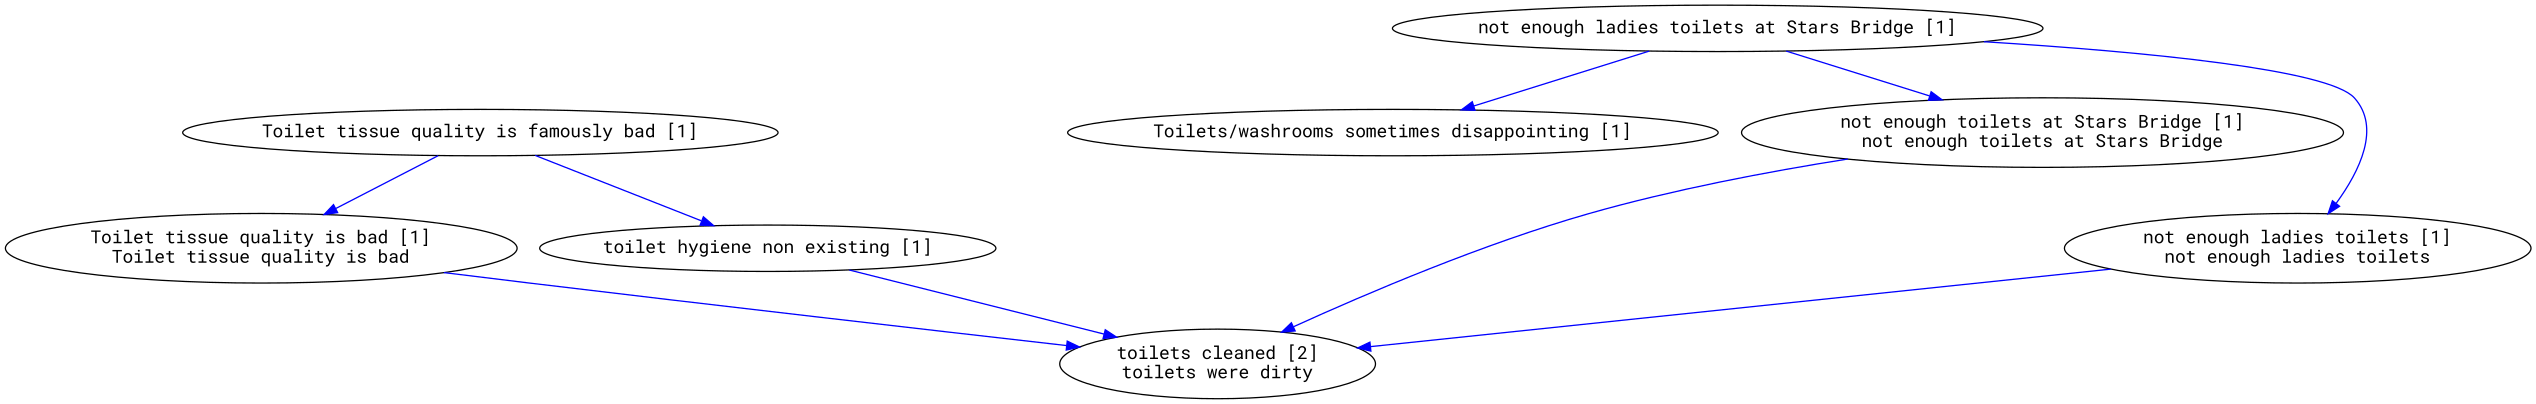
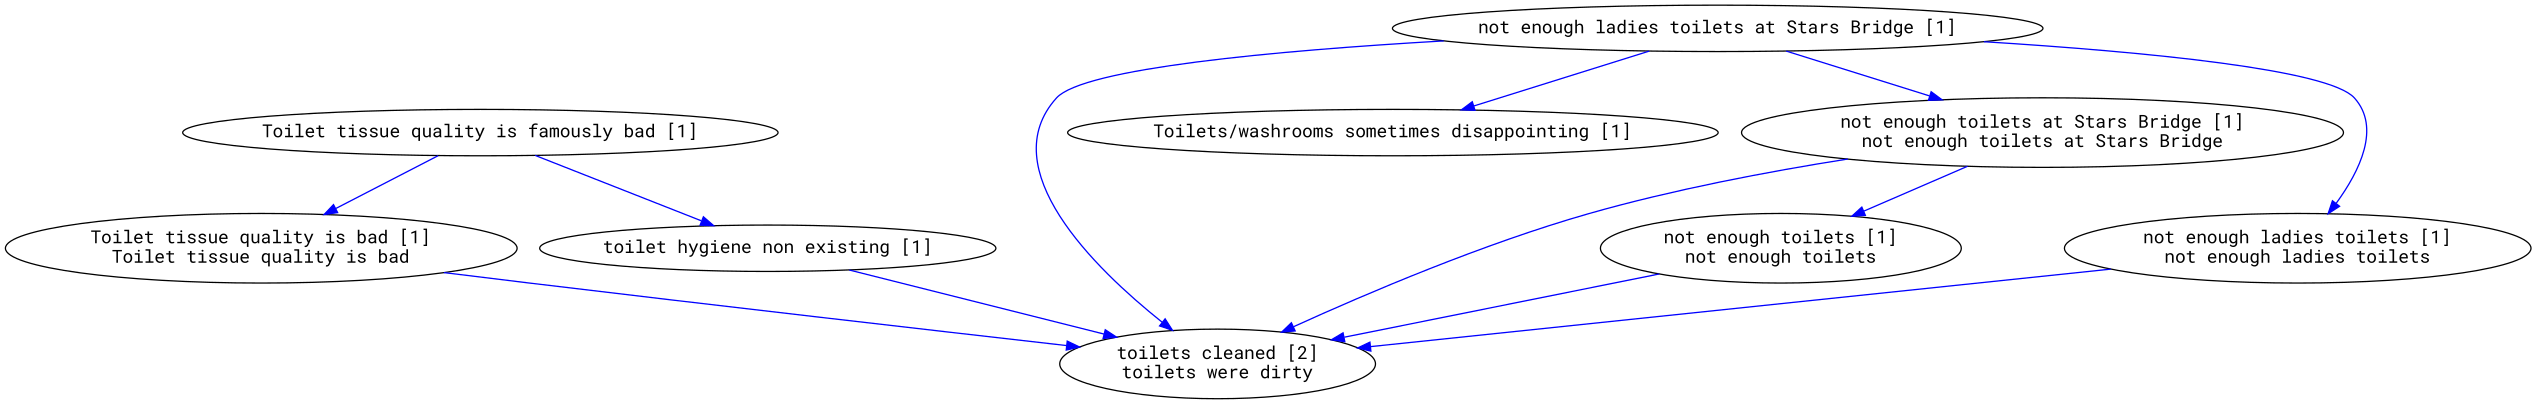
edge "not enough ladies toilets at Stars Bridge [1]" -> "toilets cleaned [2] toilets were dirty": added
node "not enough toilets [1] not enough toilets": added
